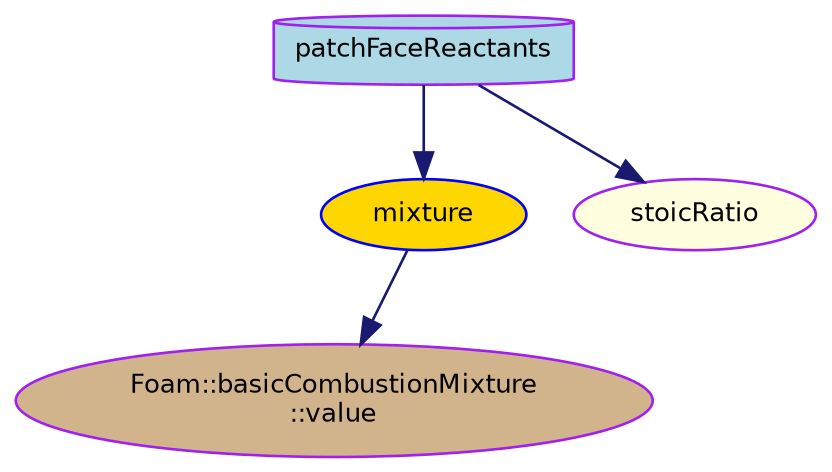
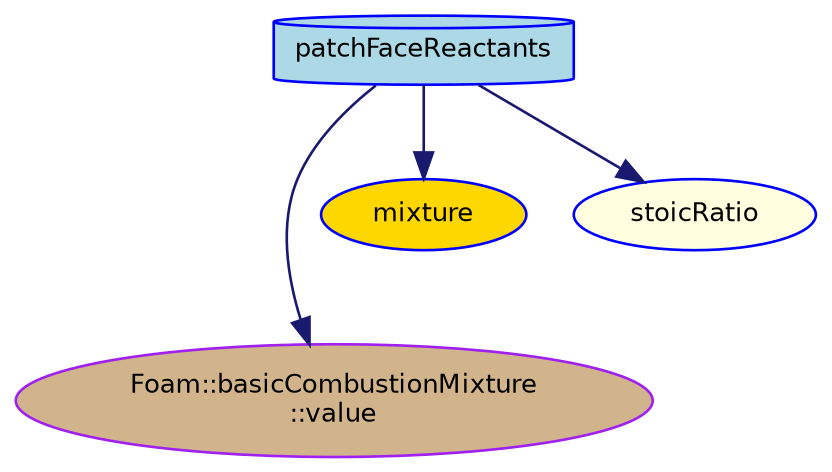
node "patchFaceReactants": color purple -> blue
node "stoicRatio": color purple -> blue
edge "mixture" -> "Foam::basicCombustionMixture ::value": now "patchFaceReactants" -> "Foam::basicCombustionMixture ::value"
